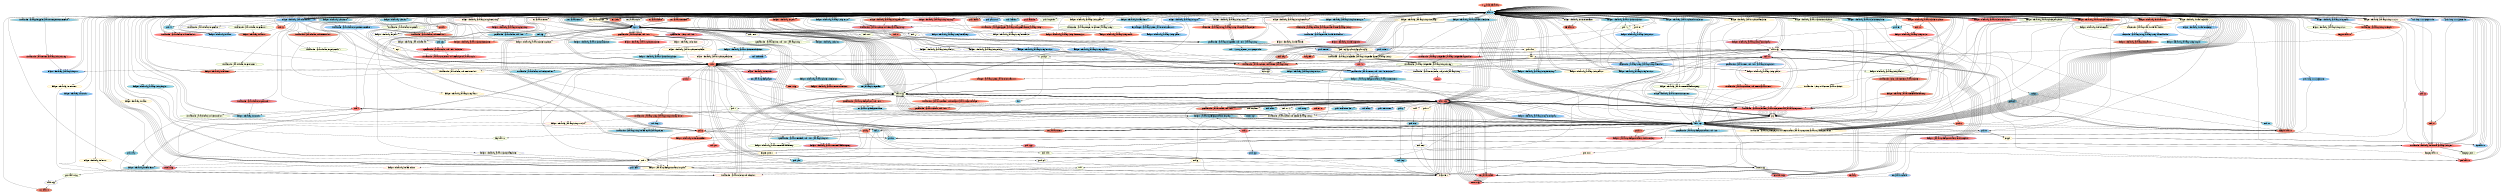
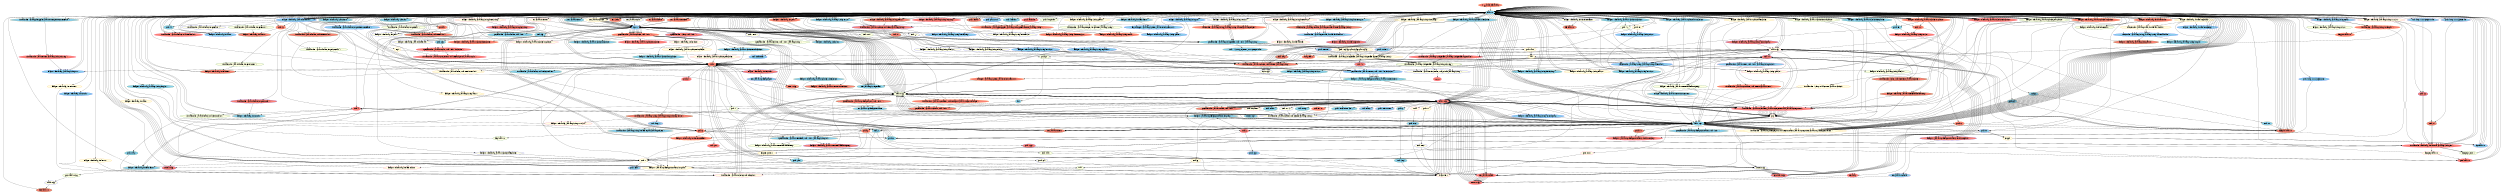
node "www load.r r0": label "www load.r r0" -> "ifne load.r r0"
